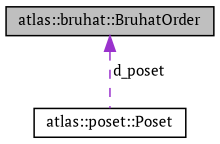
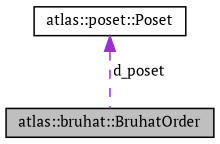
edge "atlas::poset::Poset" -> "atlas::bruhat::BruhatOrder": reversed
